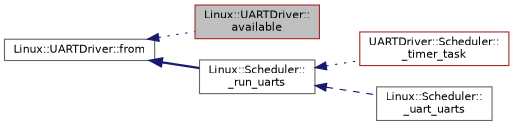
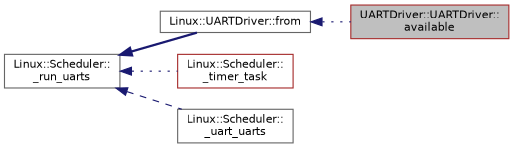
node "Linux::UARTDriver:: available": label "Linux::UARTDriver:: available" -> "UARTDriver::UARTDriver:: available"
node "UARTDriver::Scheduler:: _timer_task": label "UARTDriver::Scheduler:: _timer_task" -> "Linux::Scheduler:: _timer_task"
edge "Linux::Scheduler:: _run_uarts" -> "Linux::UARTDriver::from": reversed
